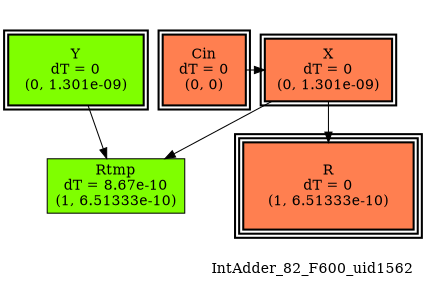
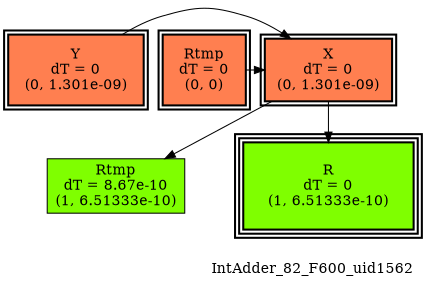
node "Y dT = 0 (0, 1.301e-09)": fillcolor chartreuse -> coral
node "Cin dT = 0 (0, 0)": label "Cin dT = 0 (0, 0)" -> "Rtmp dT = 0 (0, 0)"
edge "Y dT = 0 (0, 1.301e-09)" -> "Rtmp dT = 8.67e-10 (1, 6.51333e-10)": now "Y dT = 0 (0, 1.301e-09)" -> "X dT = 0 (0, 1.301e-09)"
node "R dT = 0 (1, 6.51333e-10)": fillcolor coral -> chartreuse
